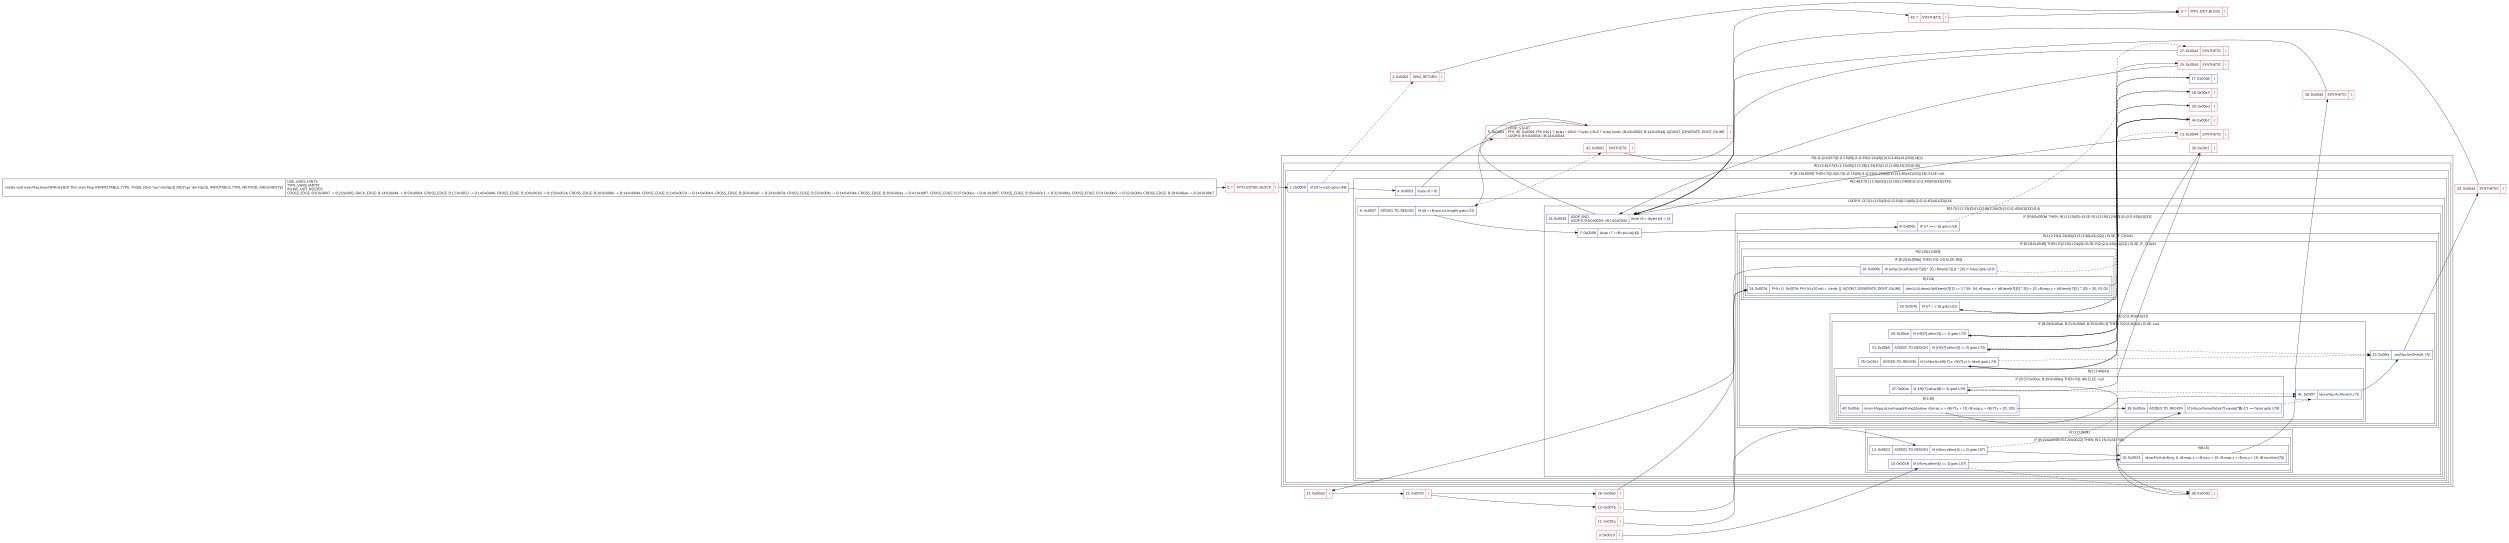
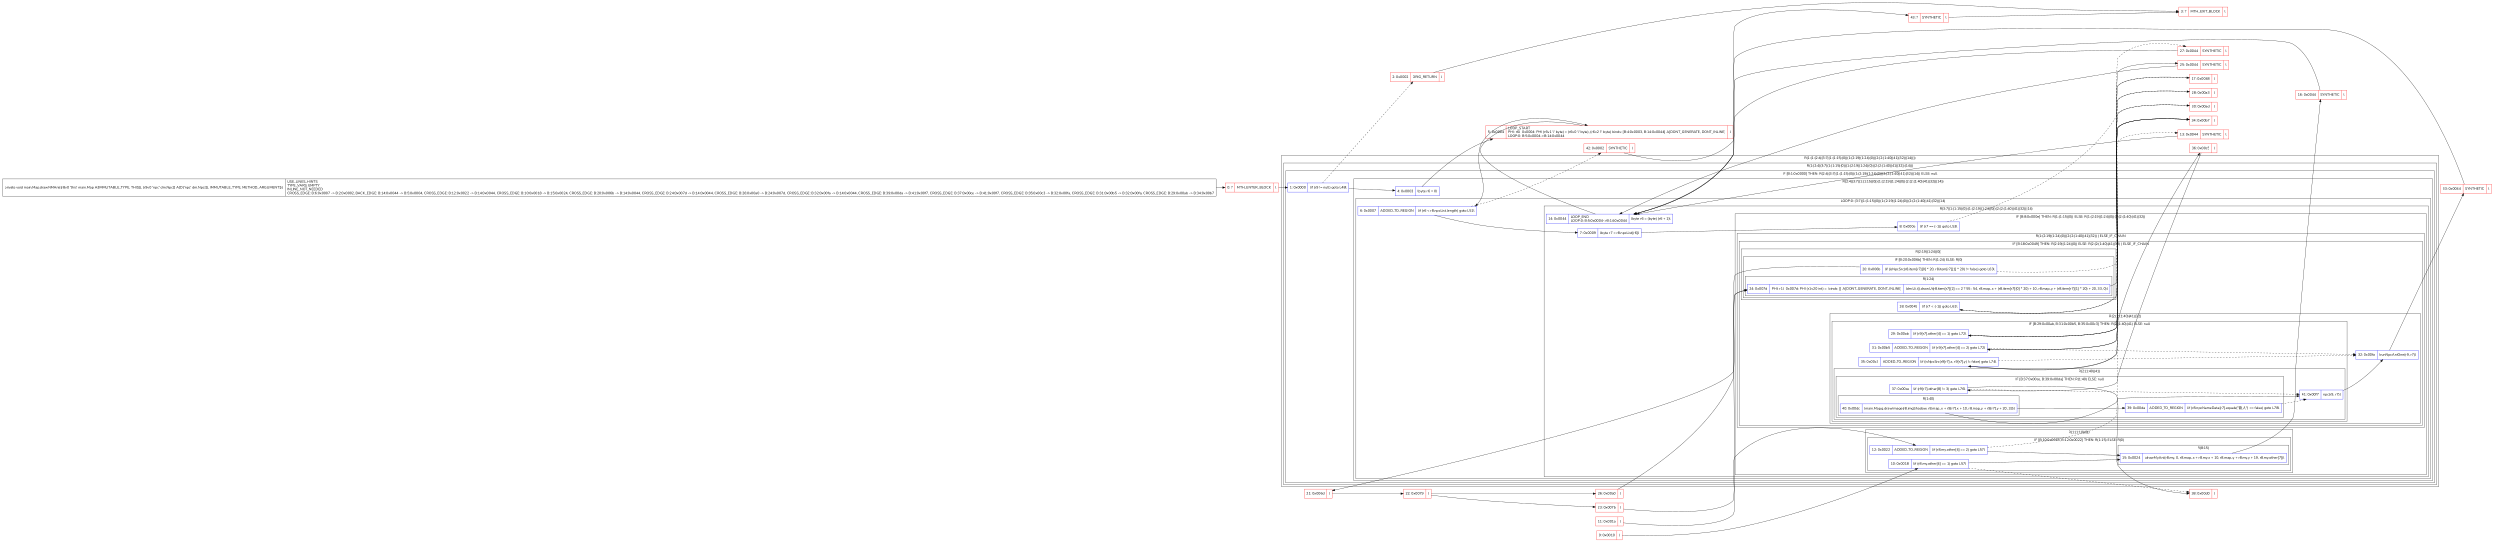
node "17: 0x0048": color blue -> red
node "41: 0x00f7": text "ldrawNpcAniOne(r9, r7)l" -> "npc(r9, r7)l"
edge "38: 0x00d0" -> "39: 0x00da": removed
